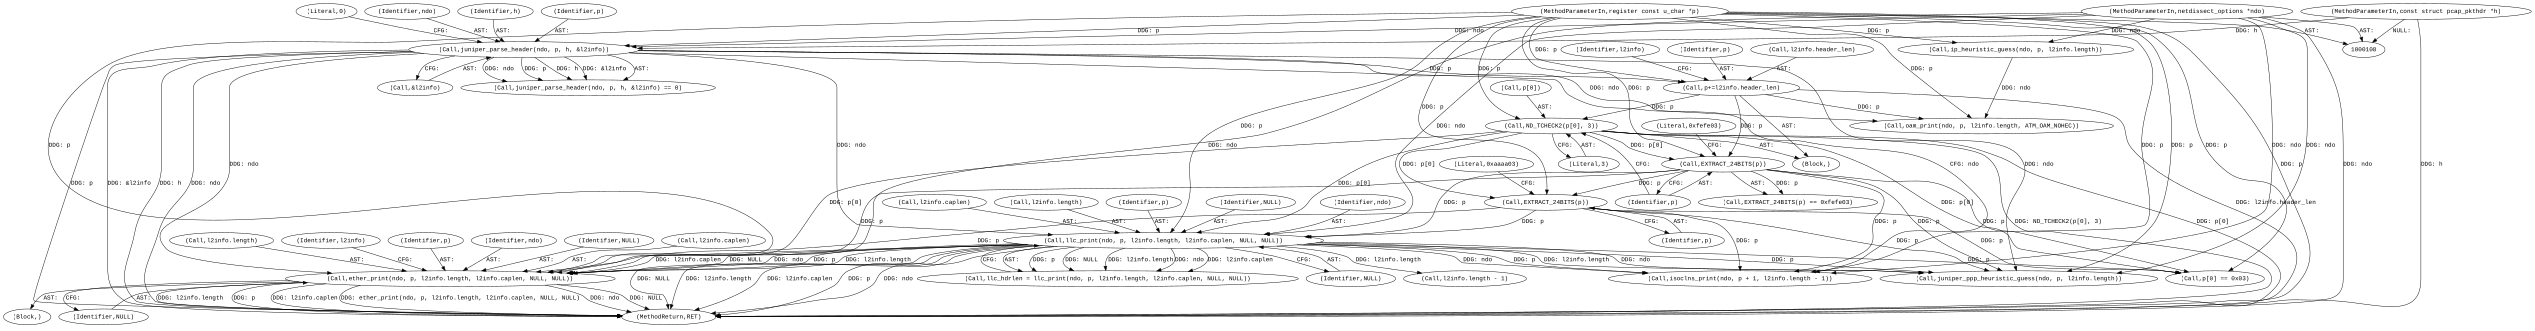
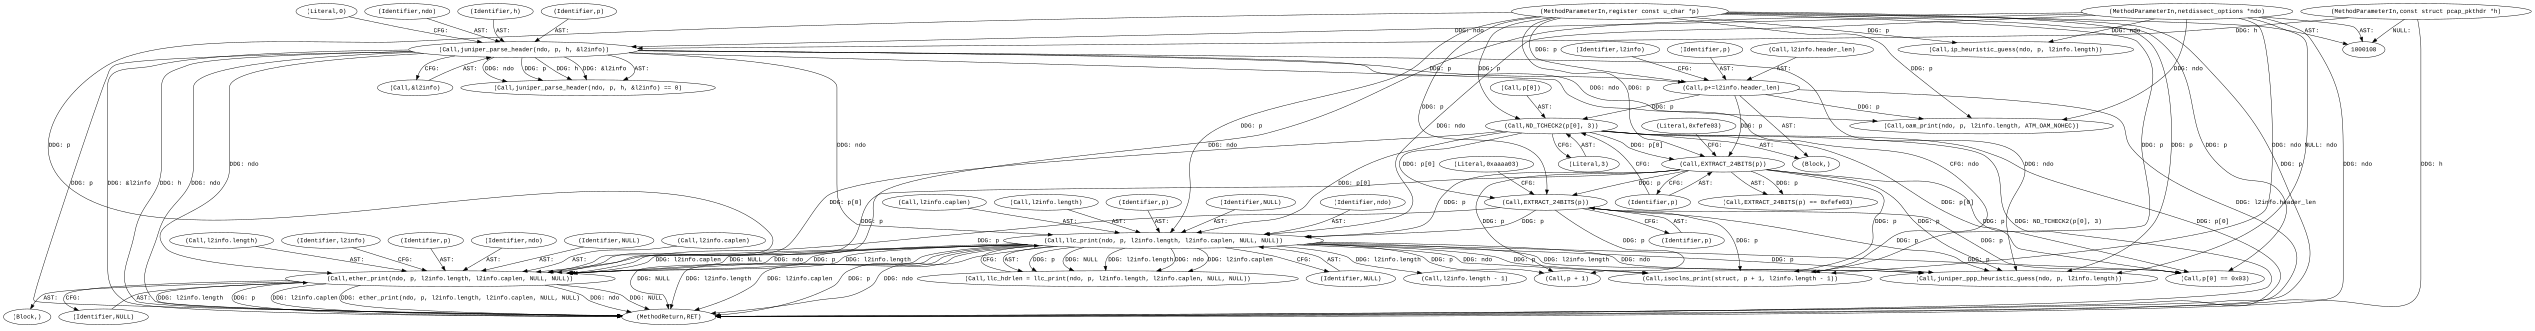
edge "(MethodParameterIn,register const u_char *p)" -> "(Call,juniper_parse_header(ndo, p, h, &l2info))": removed, label "DDG: p"
edge "(Call,ip_heuristic_guess(ndo, p, l2info.length))" -> "(Call,oam_print(ndo, p, l2info.length, ATM_OAM_NOHEC))": now "(MethodParameterIn,netdissect_options *ndo)" -> "(Call,oam_print(ndo, p, l2info.length, ATM_OAM_NOHEC))"
edge "(MethodParameterIn,netdissect_options *ndo)" -> "(Call,juniper_ppp_heuristic_guess(ndo, p, l2info.length))": label "DDG: ndo" -> "NULL: ndo"
node "(Call,p + 1)": added
node "(Call,isoclns_print(ndo, p + 1, l2info.length - 1))": label "(Call,isoclns_print(ndo, p + 1, l2info.length - 1))" -> "(Call,isoclns_print(struct, p + 1, l2info.length - 1))"
